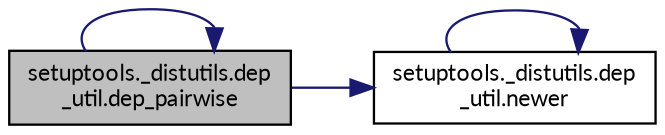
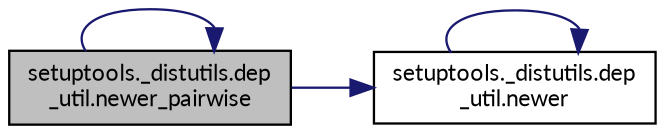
node "setuptools._distutils.dep _util.dep_pairwise": label "setuptools._distutils.dep _util.dep_pairwise" -> "setuptools._distutils.dep _util.newer_pairwise"
